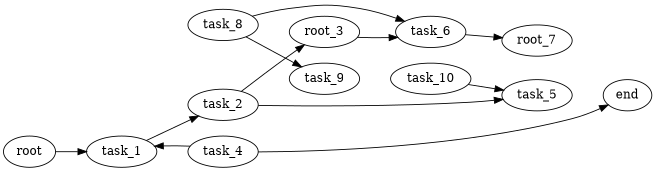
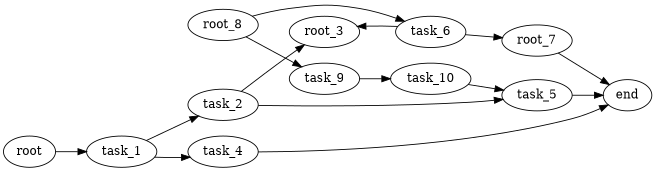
node "task_8": label "task_8" -> "root_8"
edge "root_3" -> "task_6": reversed
edge "root_7" -> "end": added
edge "task_9" -> "task_10": added
edge "task_5" -> "end": added
edge "task_4" -> "task_1": reversed
